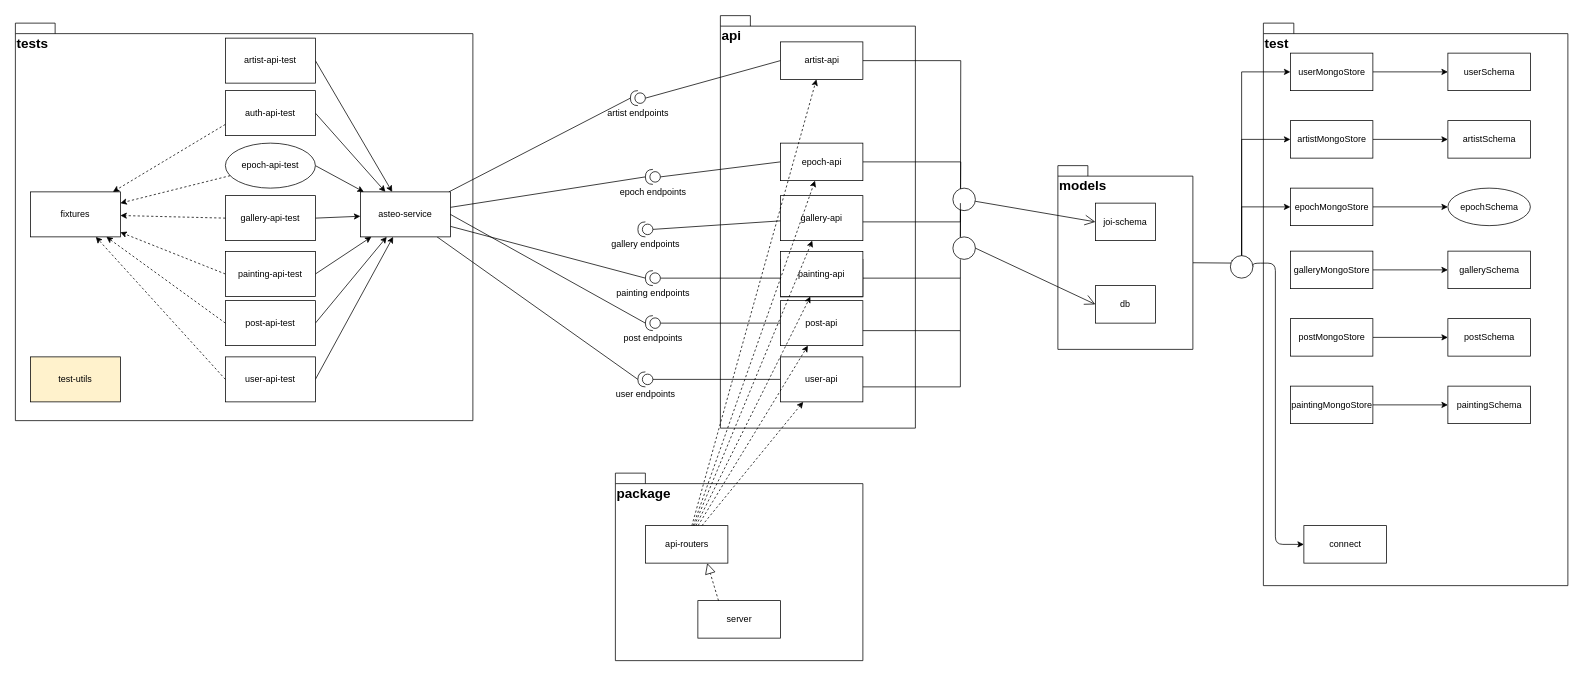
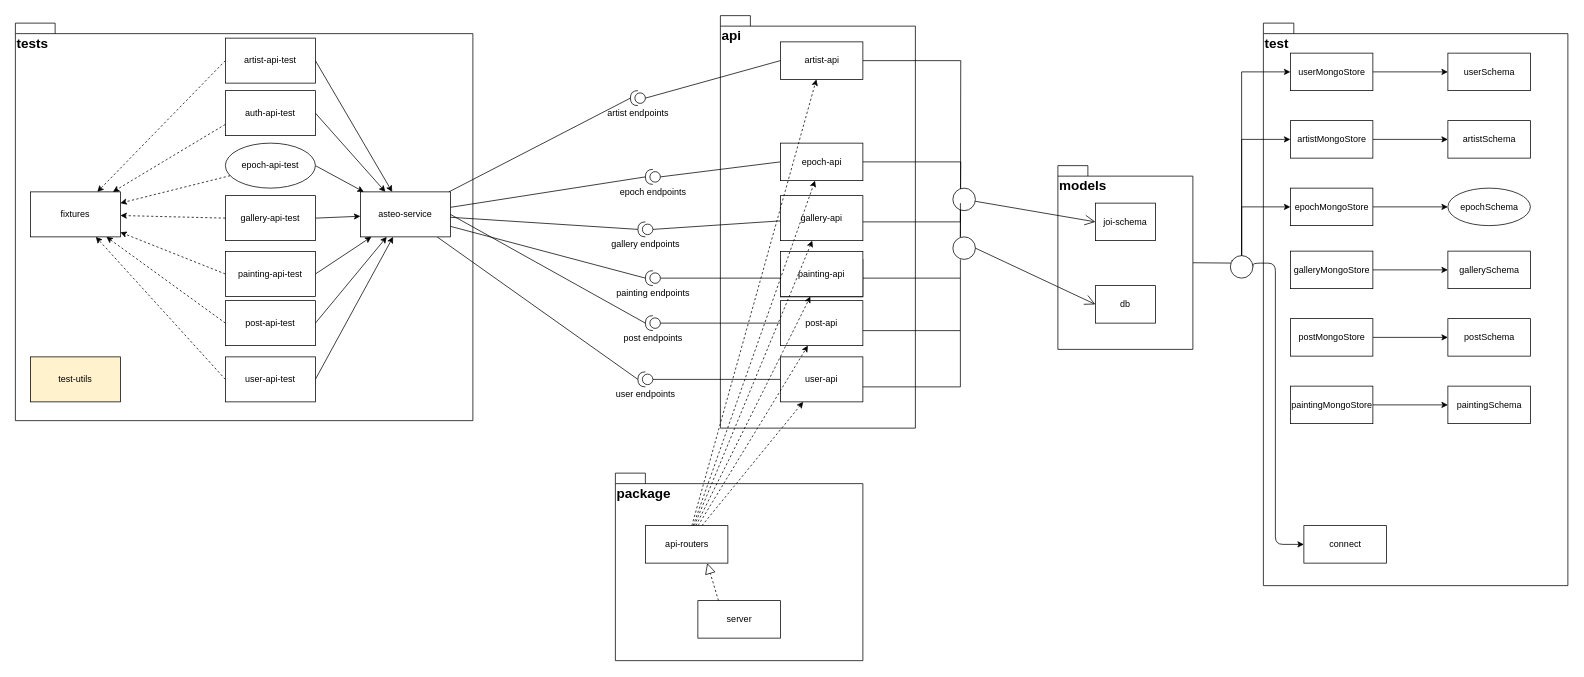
edge "artist-api-test" -> "fixtures": added
edge "asteo-service" -- "gallery endpoints": added
